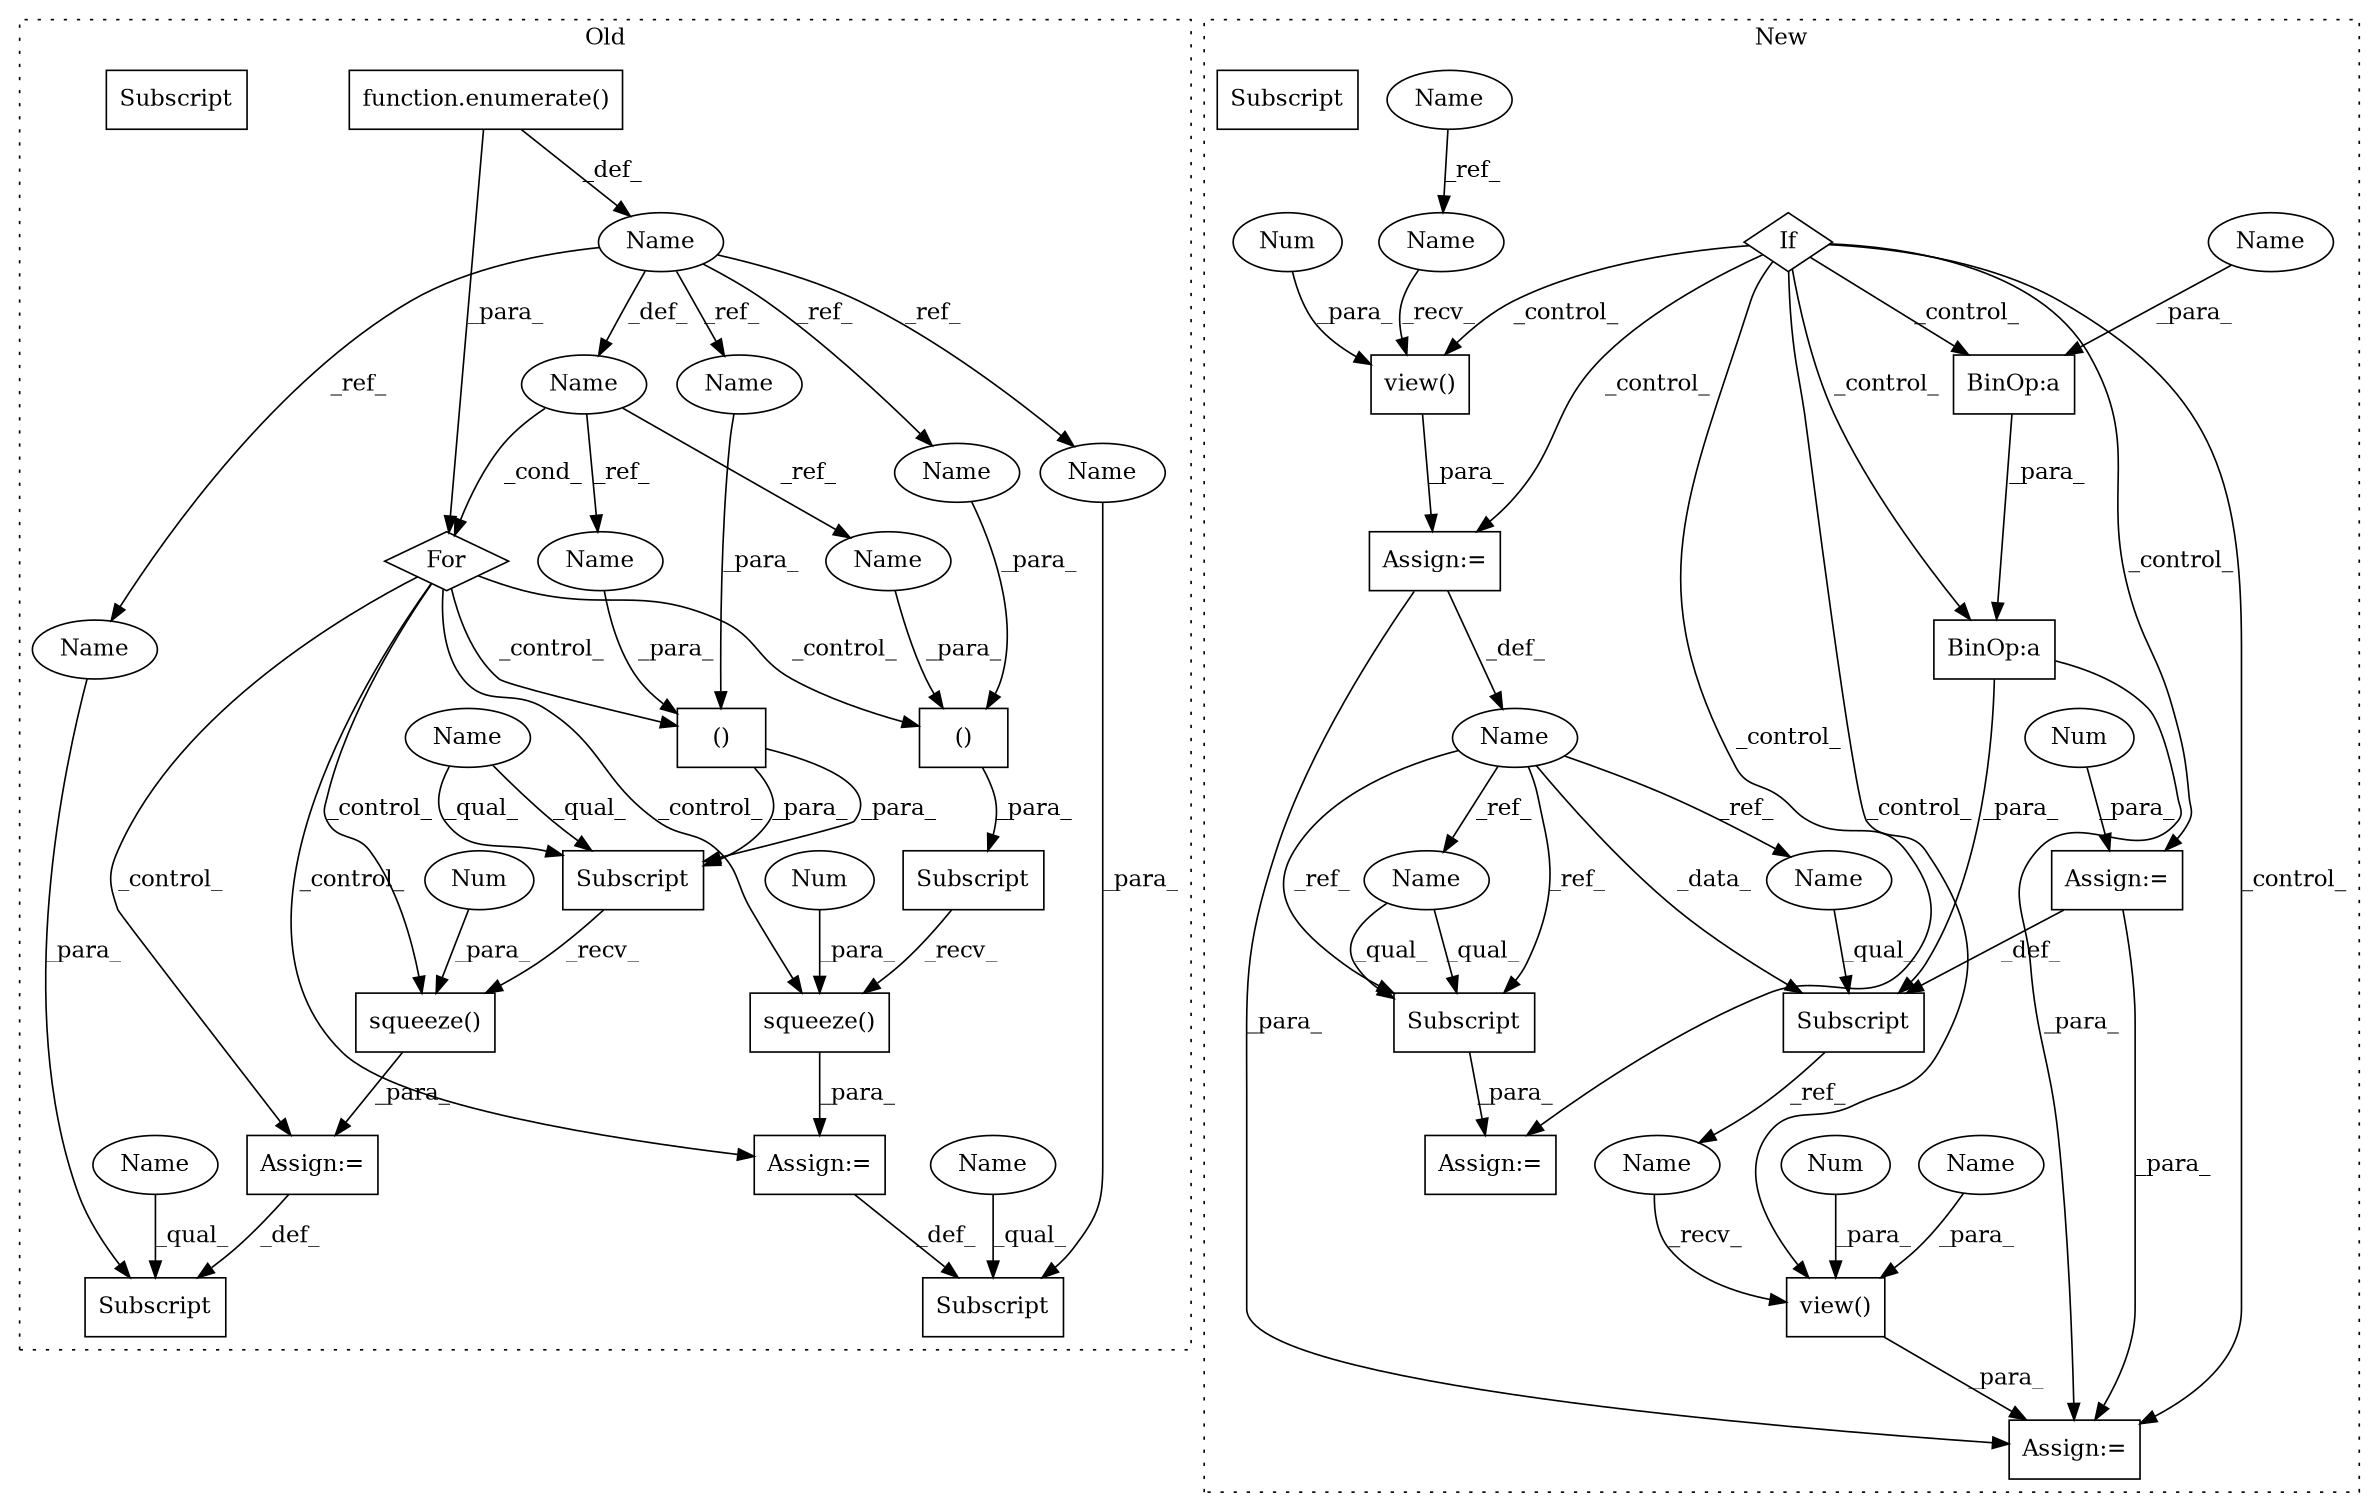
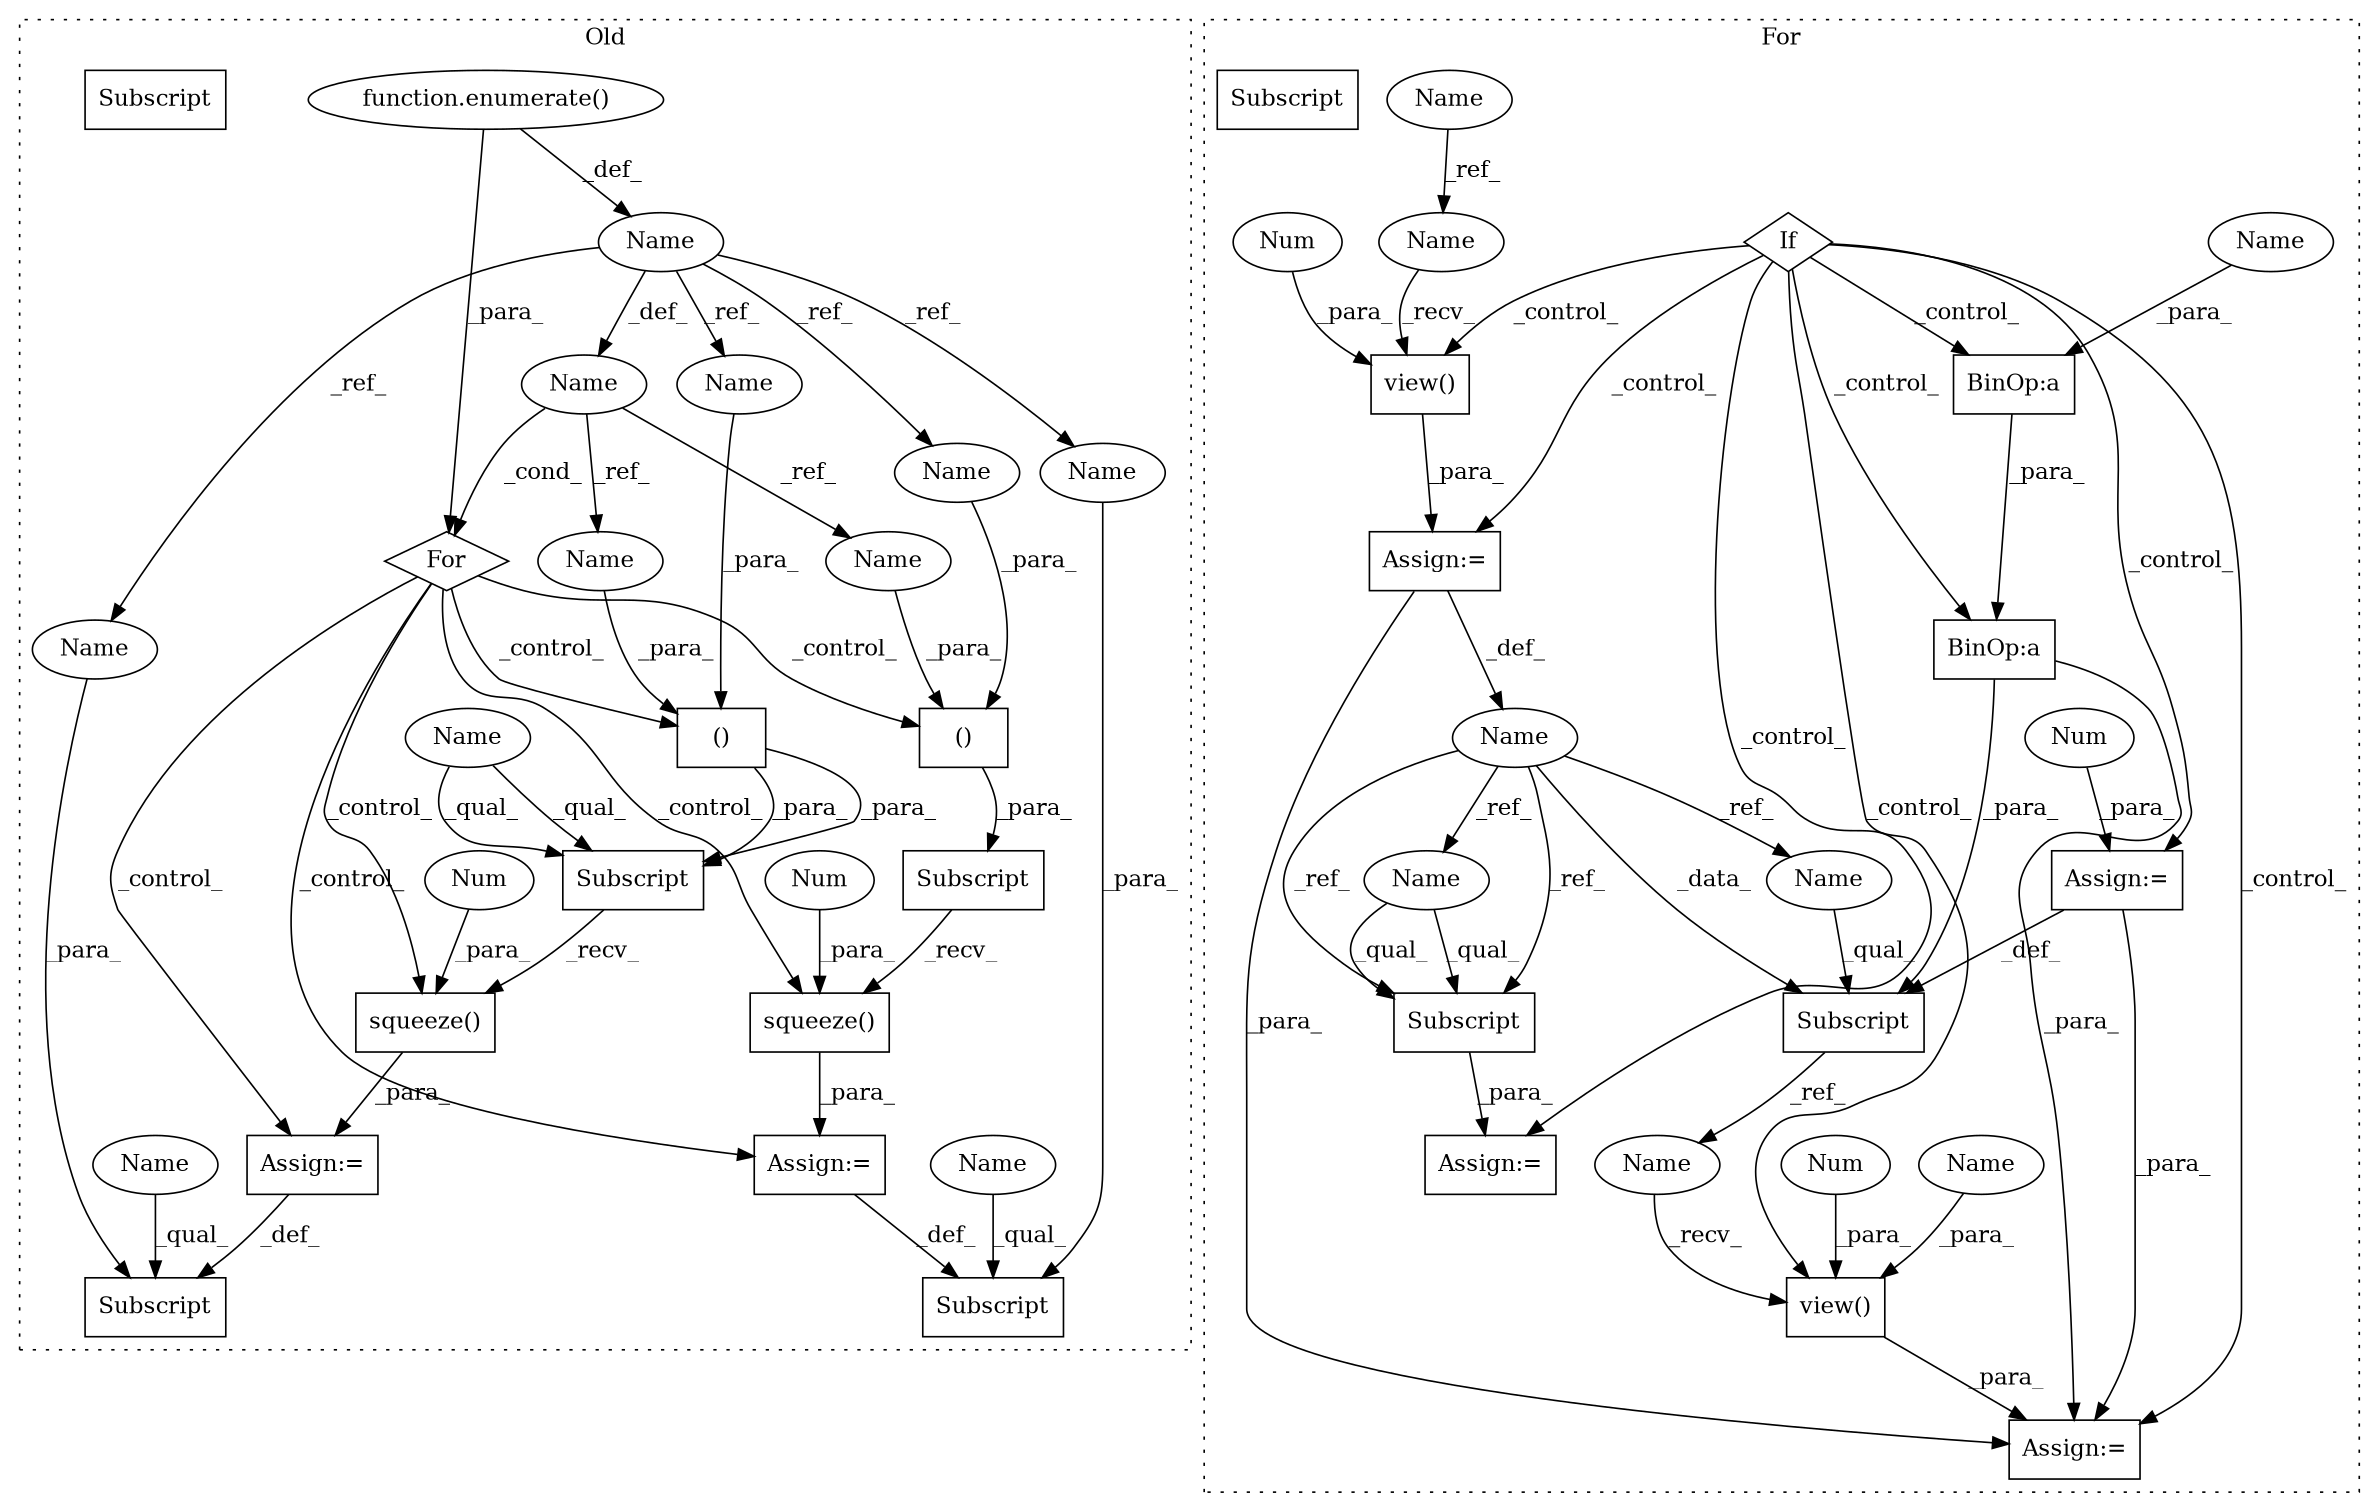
cluster "New": label "New" -> "For"
node "function.enumerate()": shape box -> ellipse
